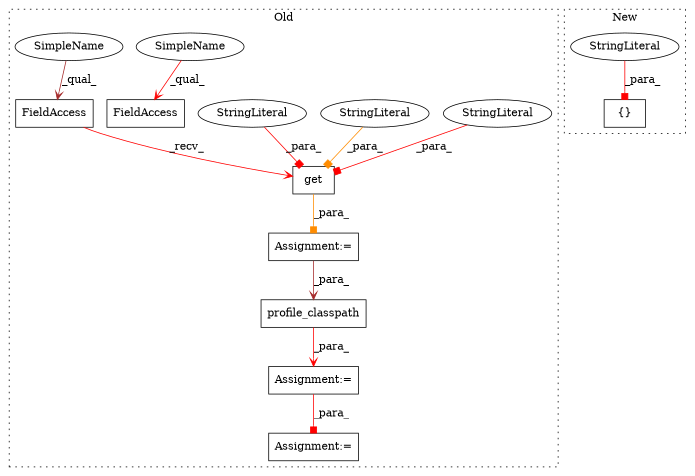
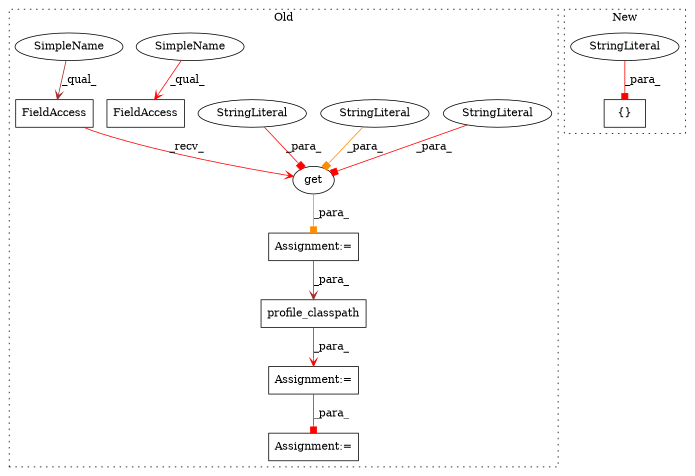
node "get": shape box -> ellipse
